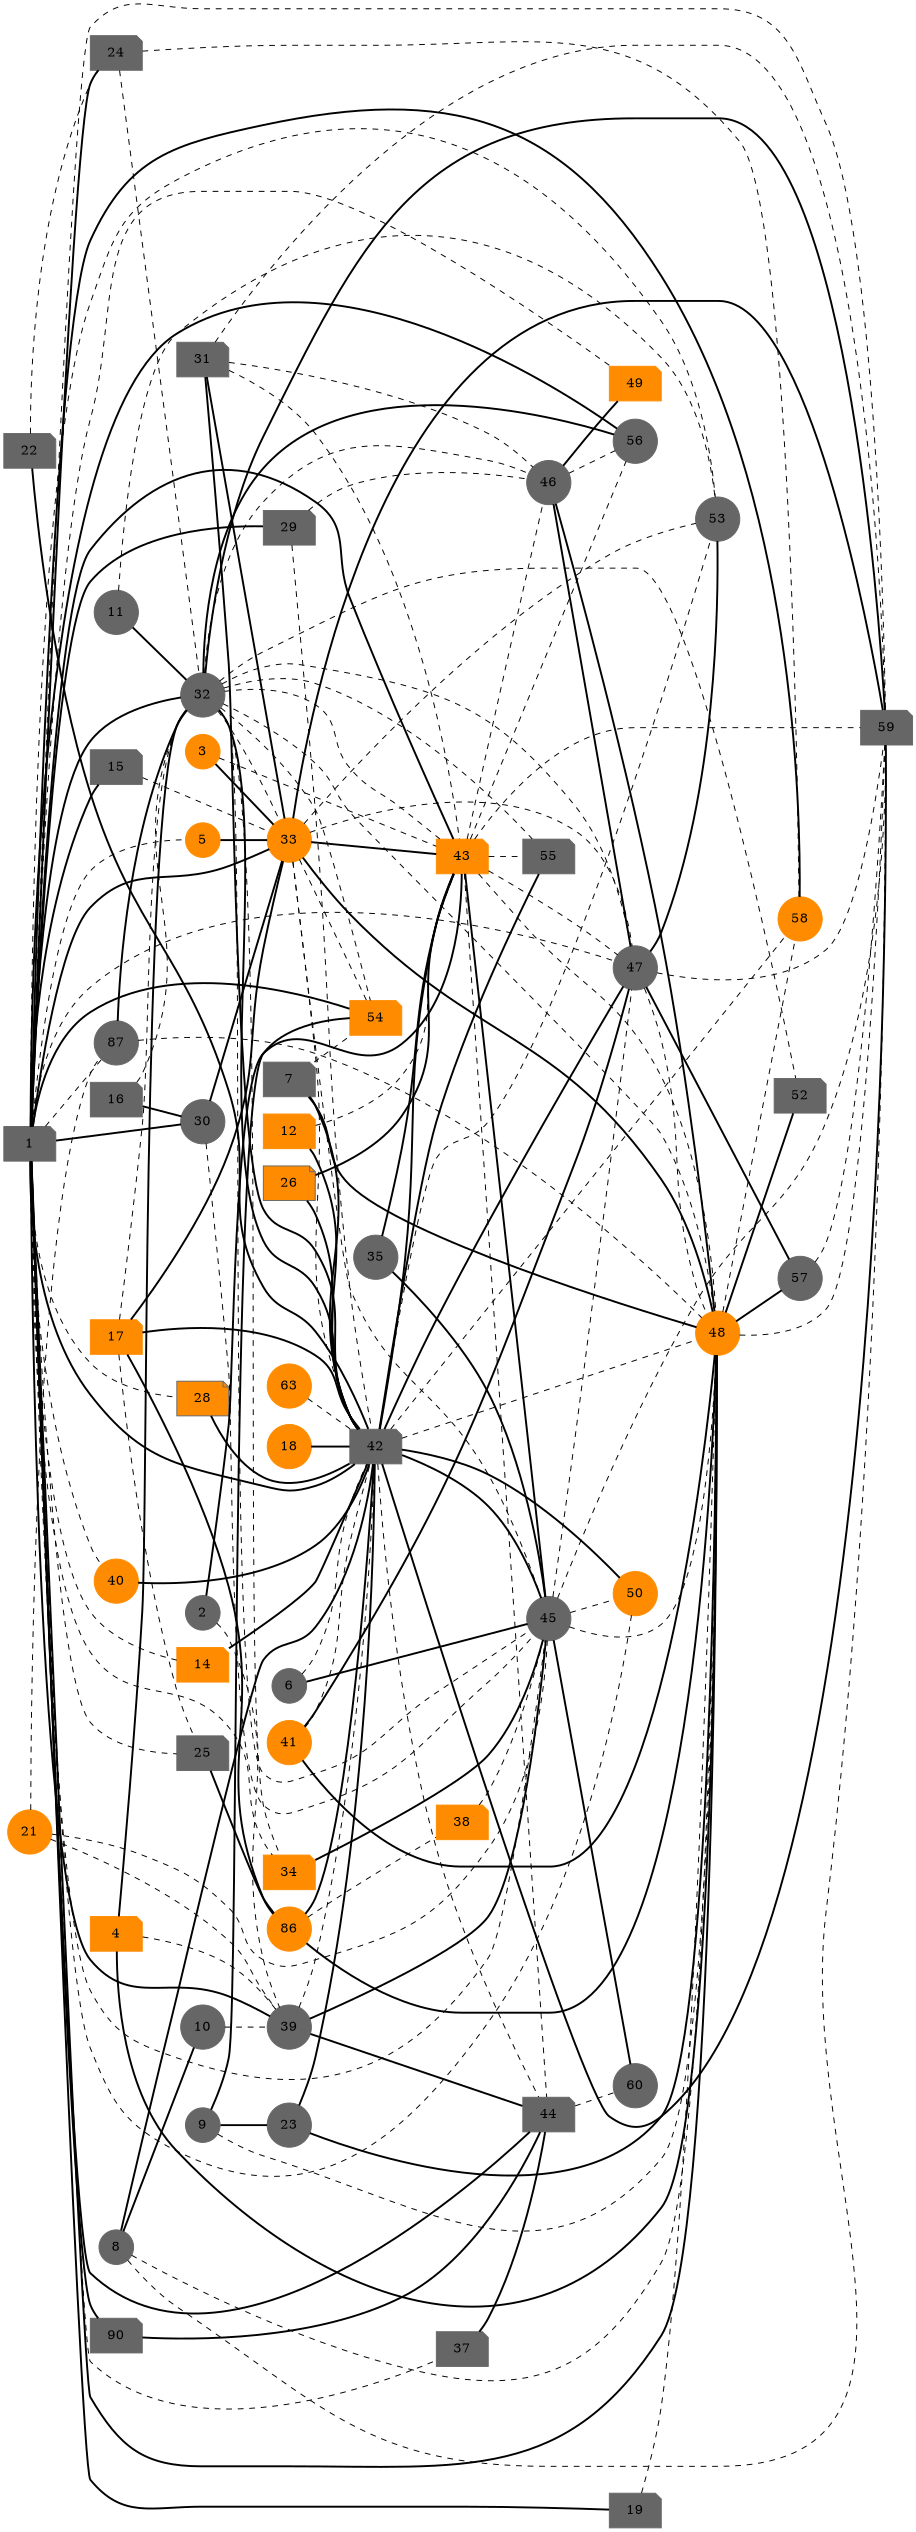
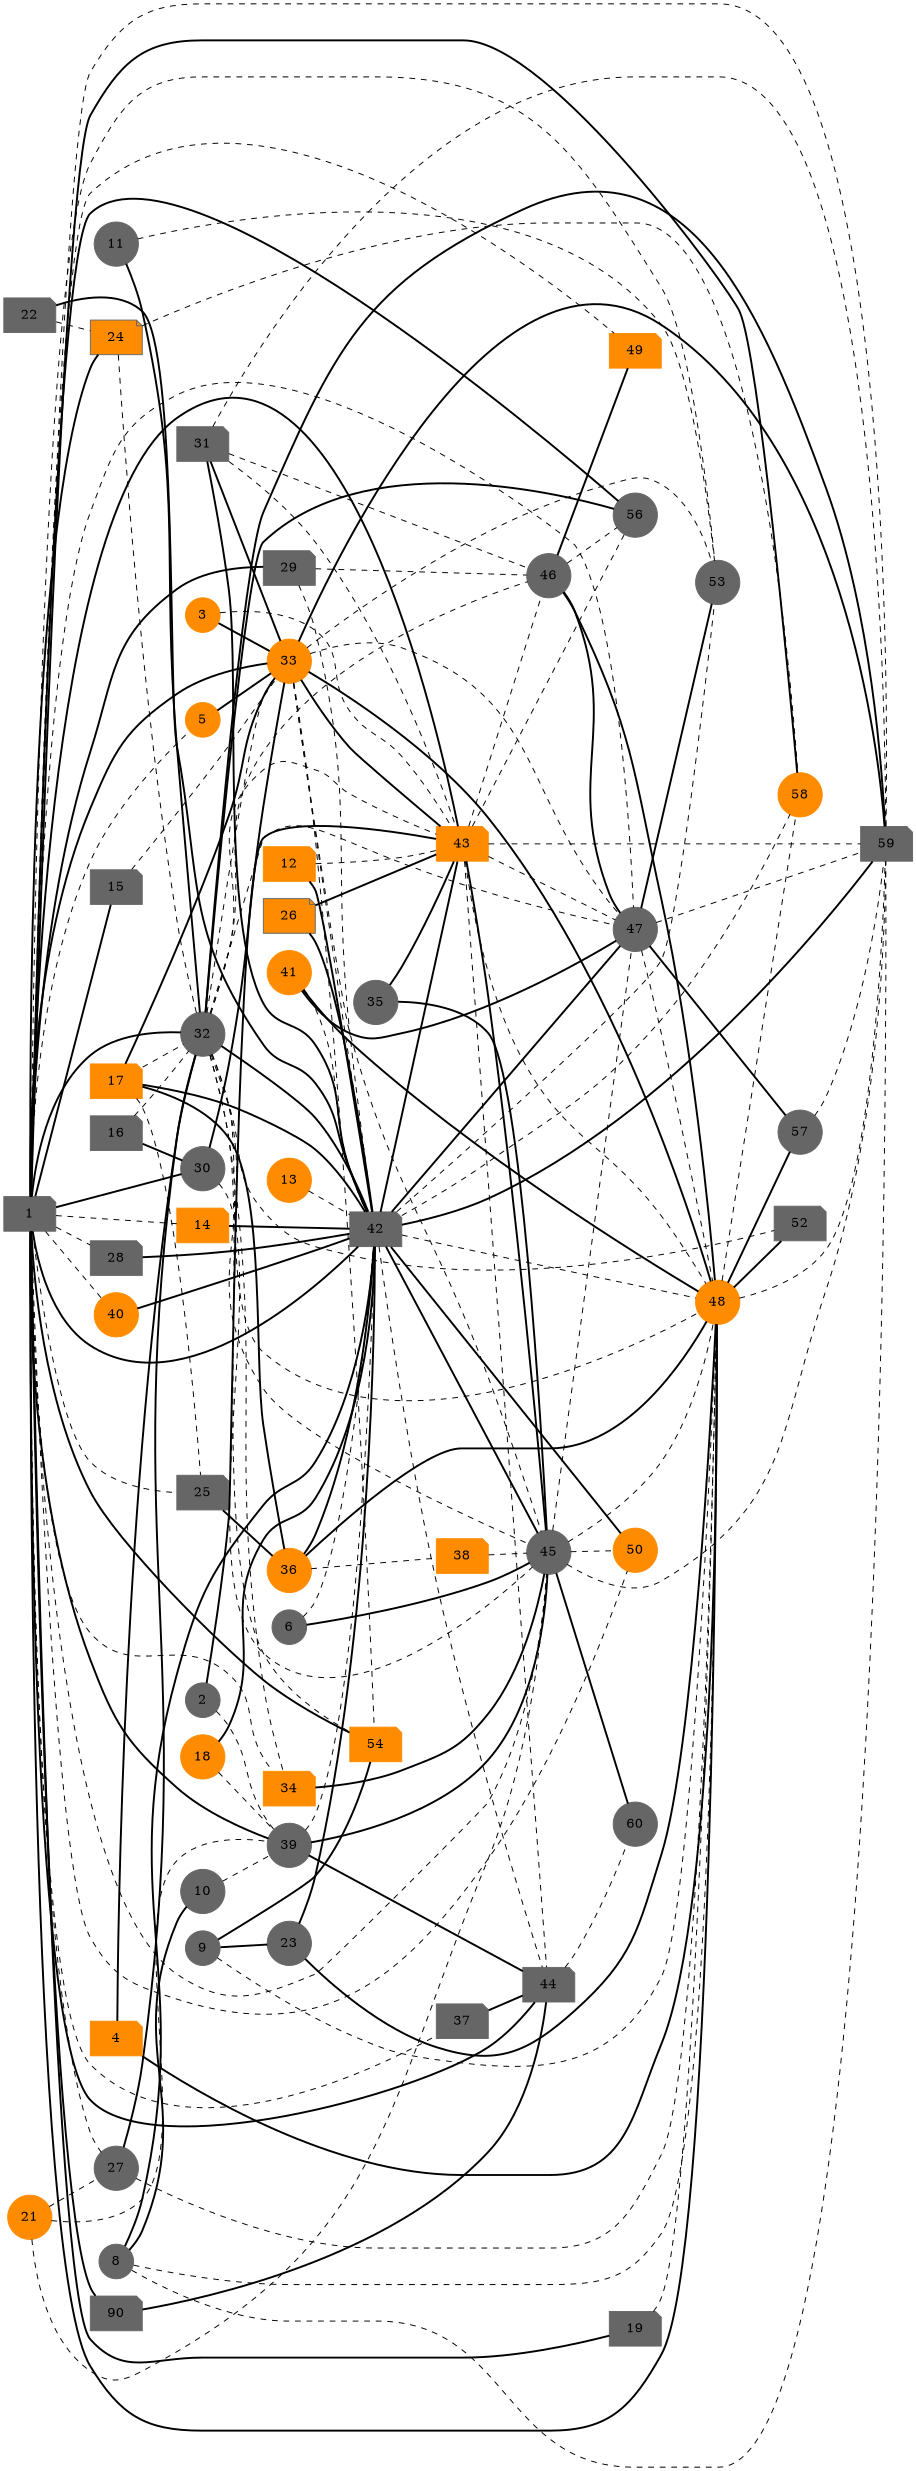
node "24": fillcolor gray40 -> darkorange
node "55": removed
node "87": label "87" -> "27"
node "7": removed
node "63": label "63" -> "13"
node "28": fillcolor darkorange -> gray40
node "86": label "86" -> "36"
edge "4" -- "39": now "18" -- "39"
